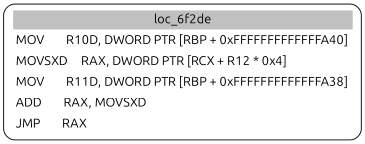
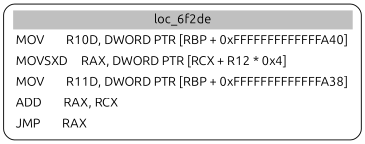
node "loc_6f2de": text "ADD        RAX, MOVSXD" -> "ADD        RAX, RCX"
